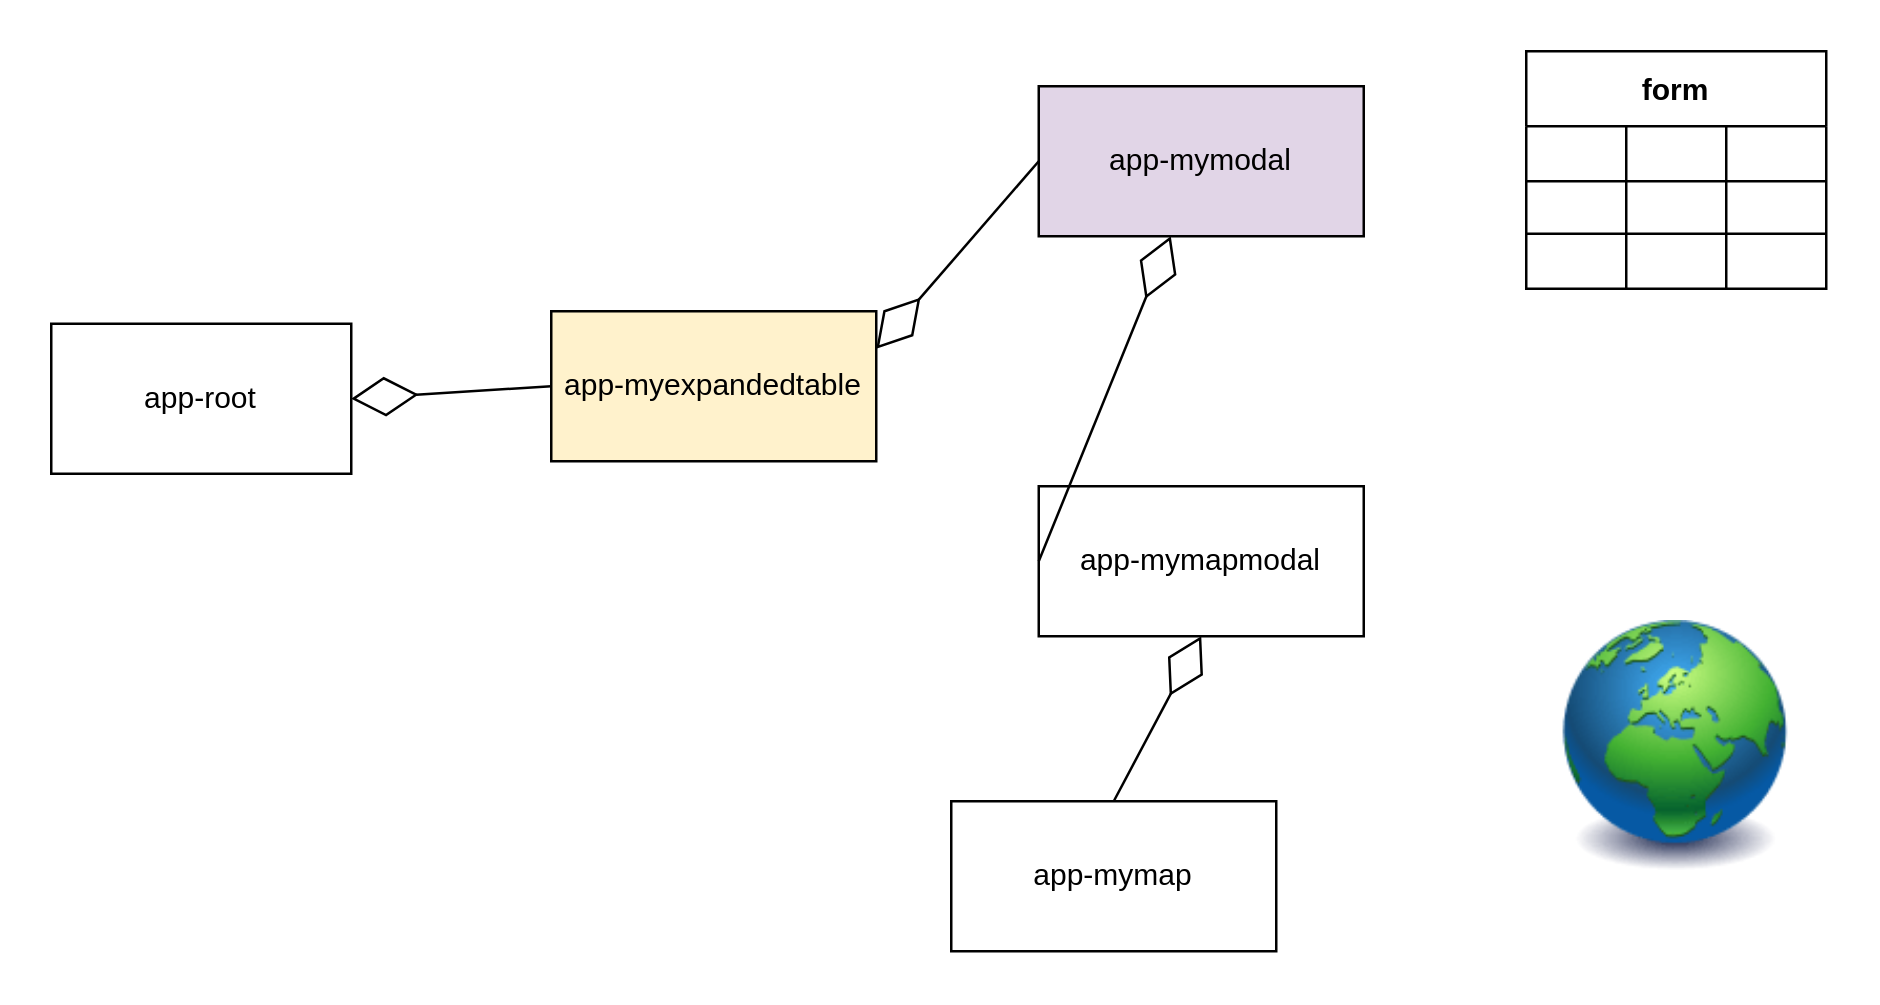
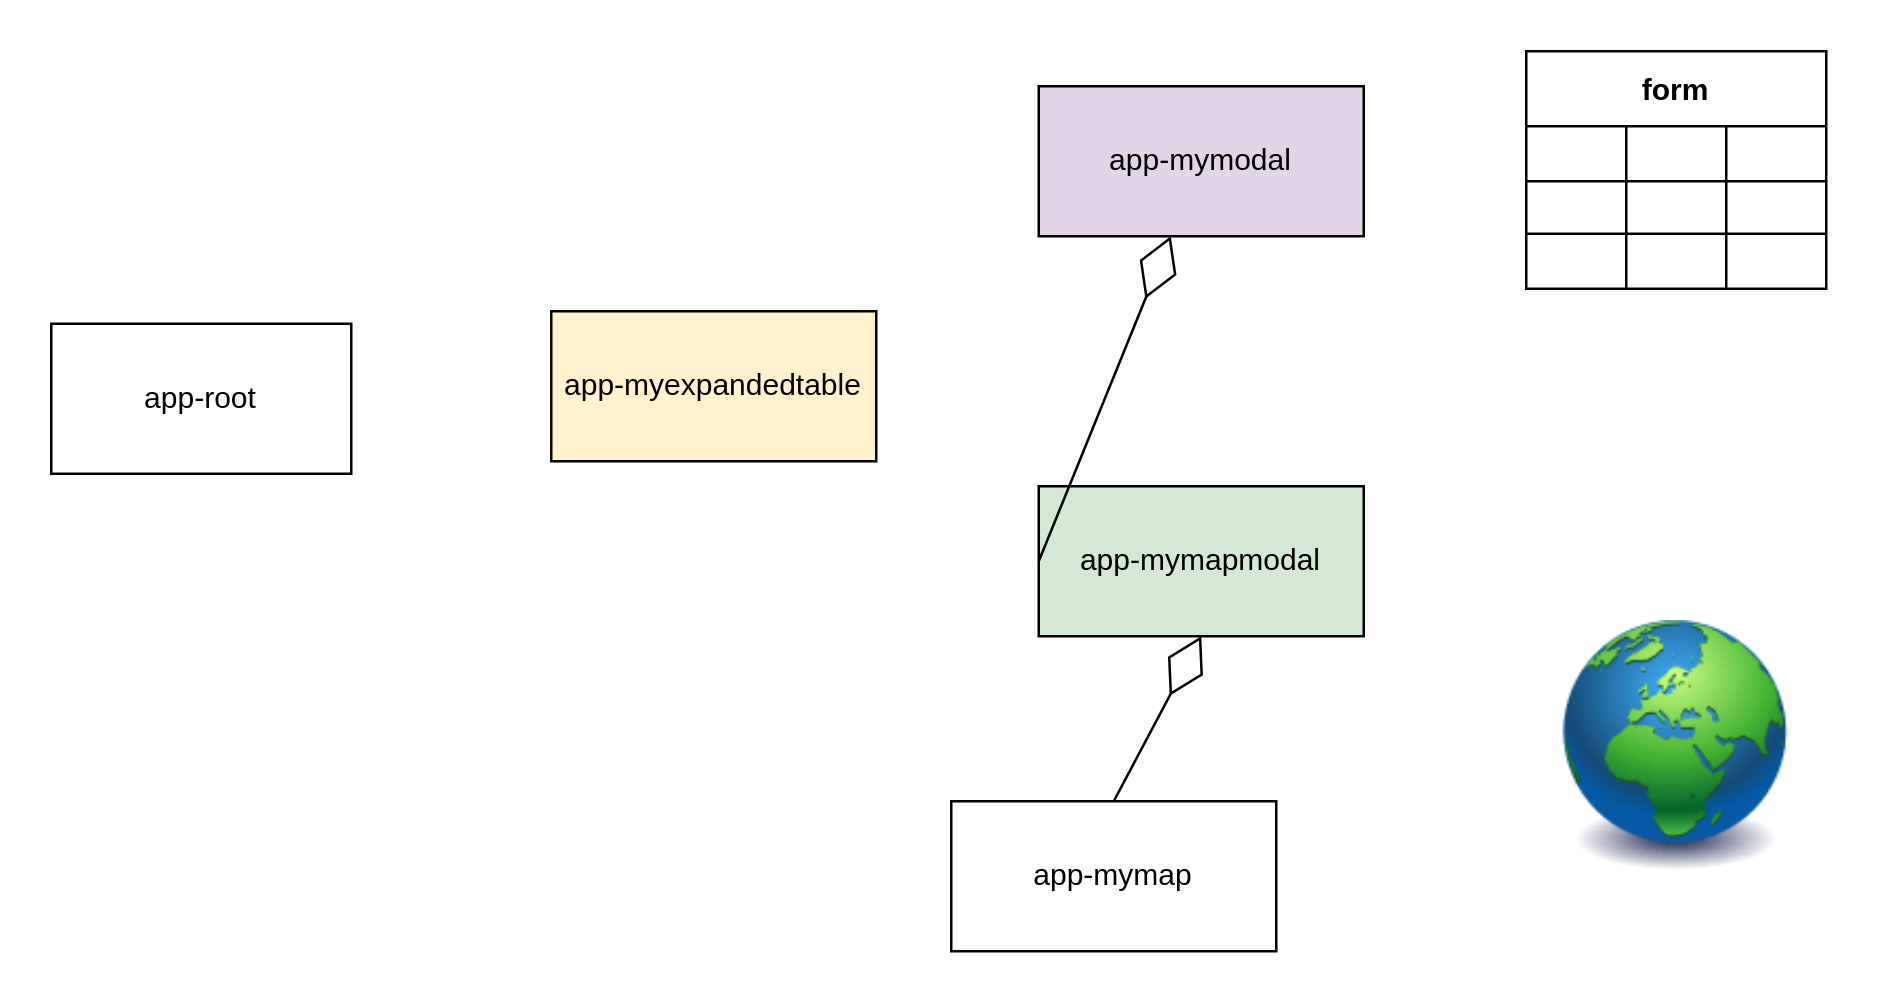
edge "app-mymodal" -> "app-myexpandedtable": removed
edge "app-myexpandedtable" -> "app-root": removed
node "app-mymapmodal": fillcolor #ffffff -> #d5e8d4
